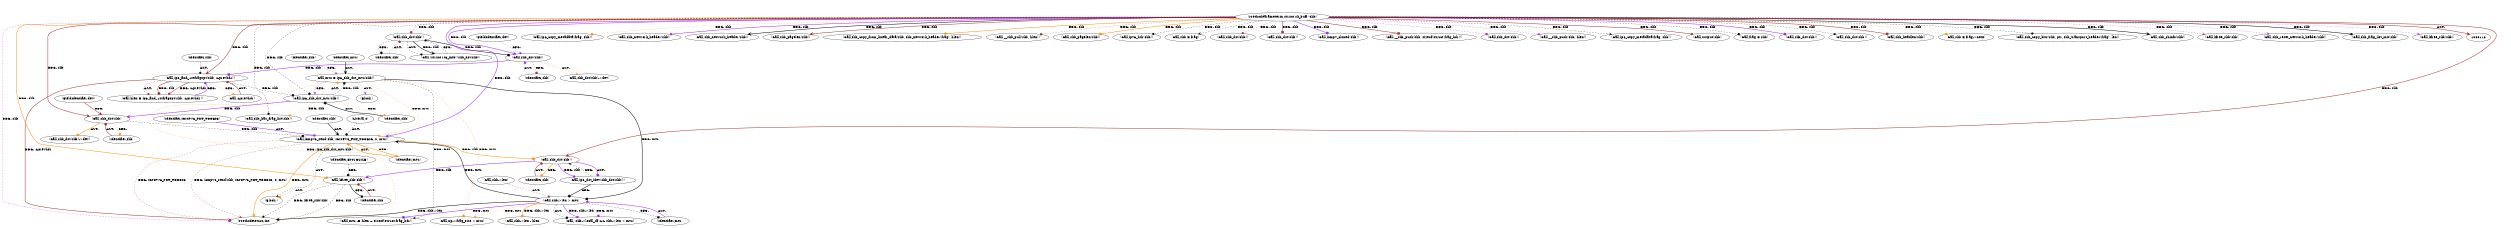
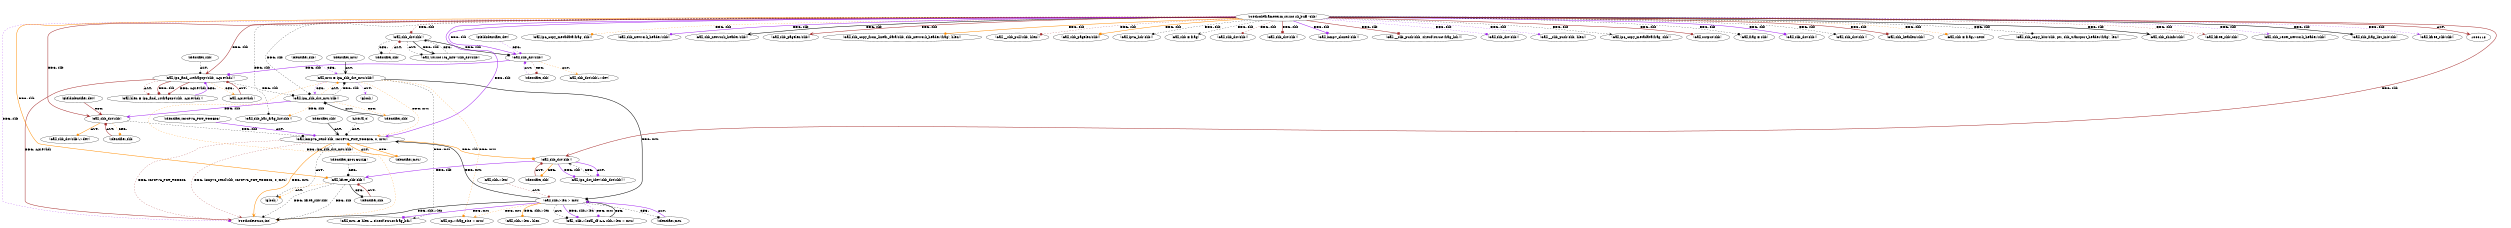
edge "(Call,ip6_dst_idev(skb_dst(skb)))" -> "(Call,skb->len > mtu)": now "(Call,!skb->local_df && skb->len > mtu)" -> "(Call,skb->len > mtu)"
